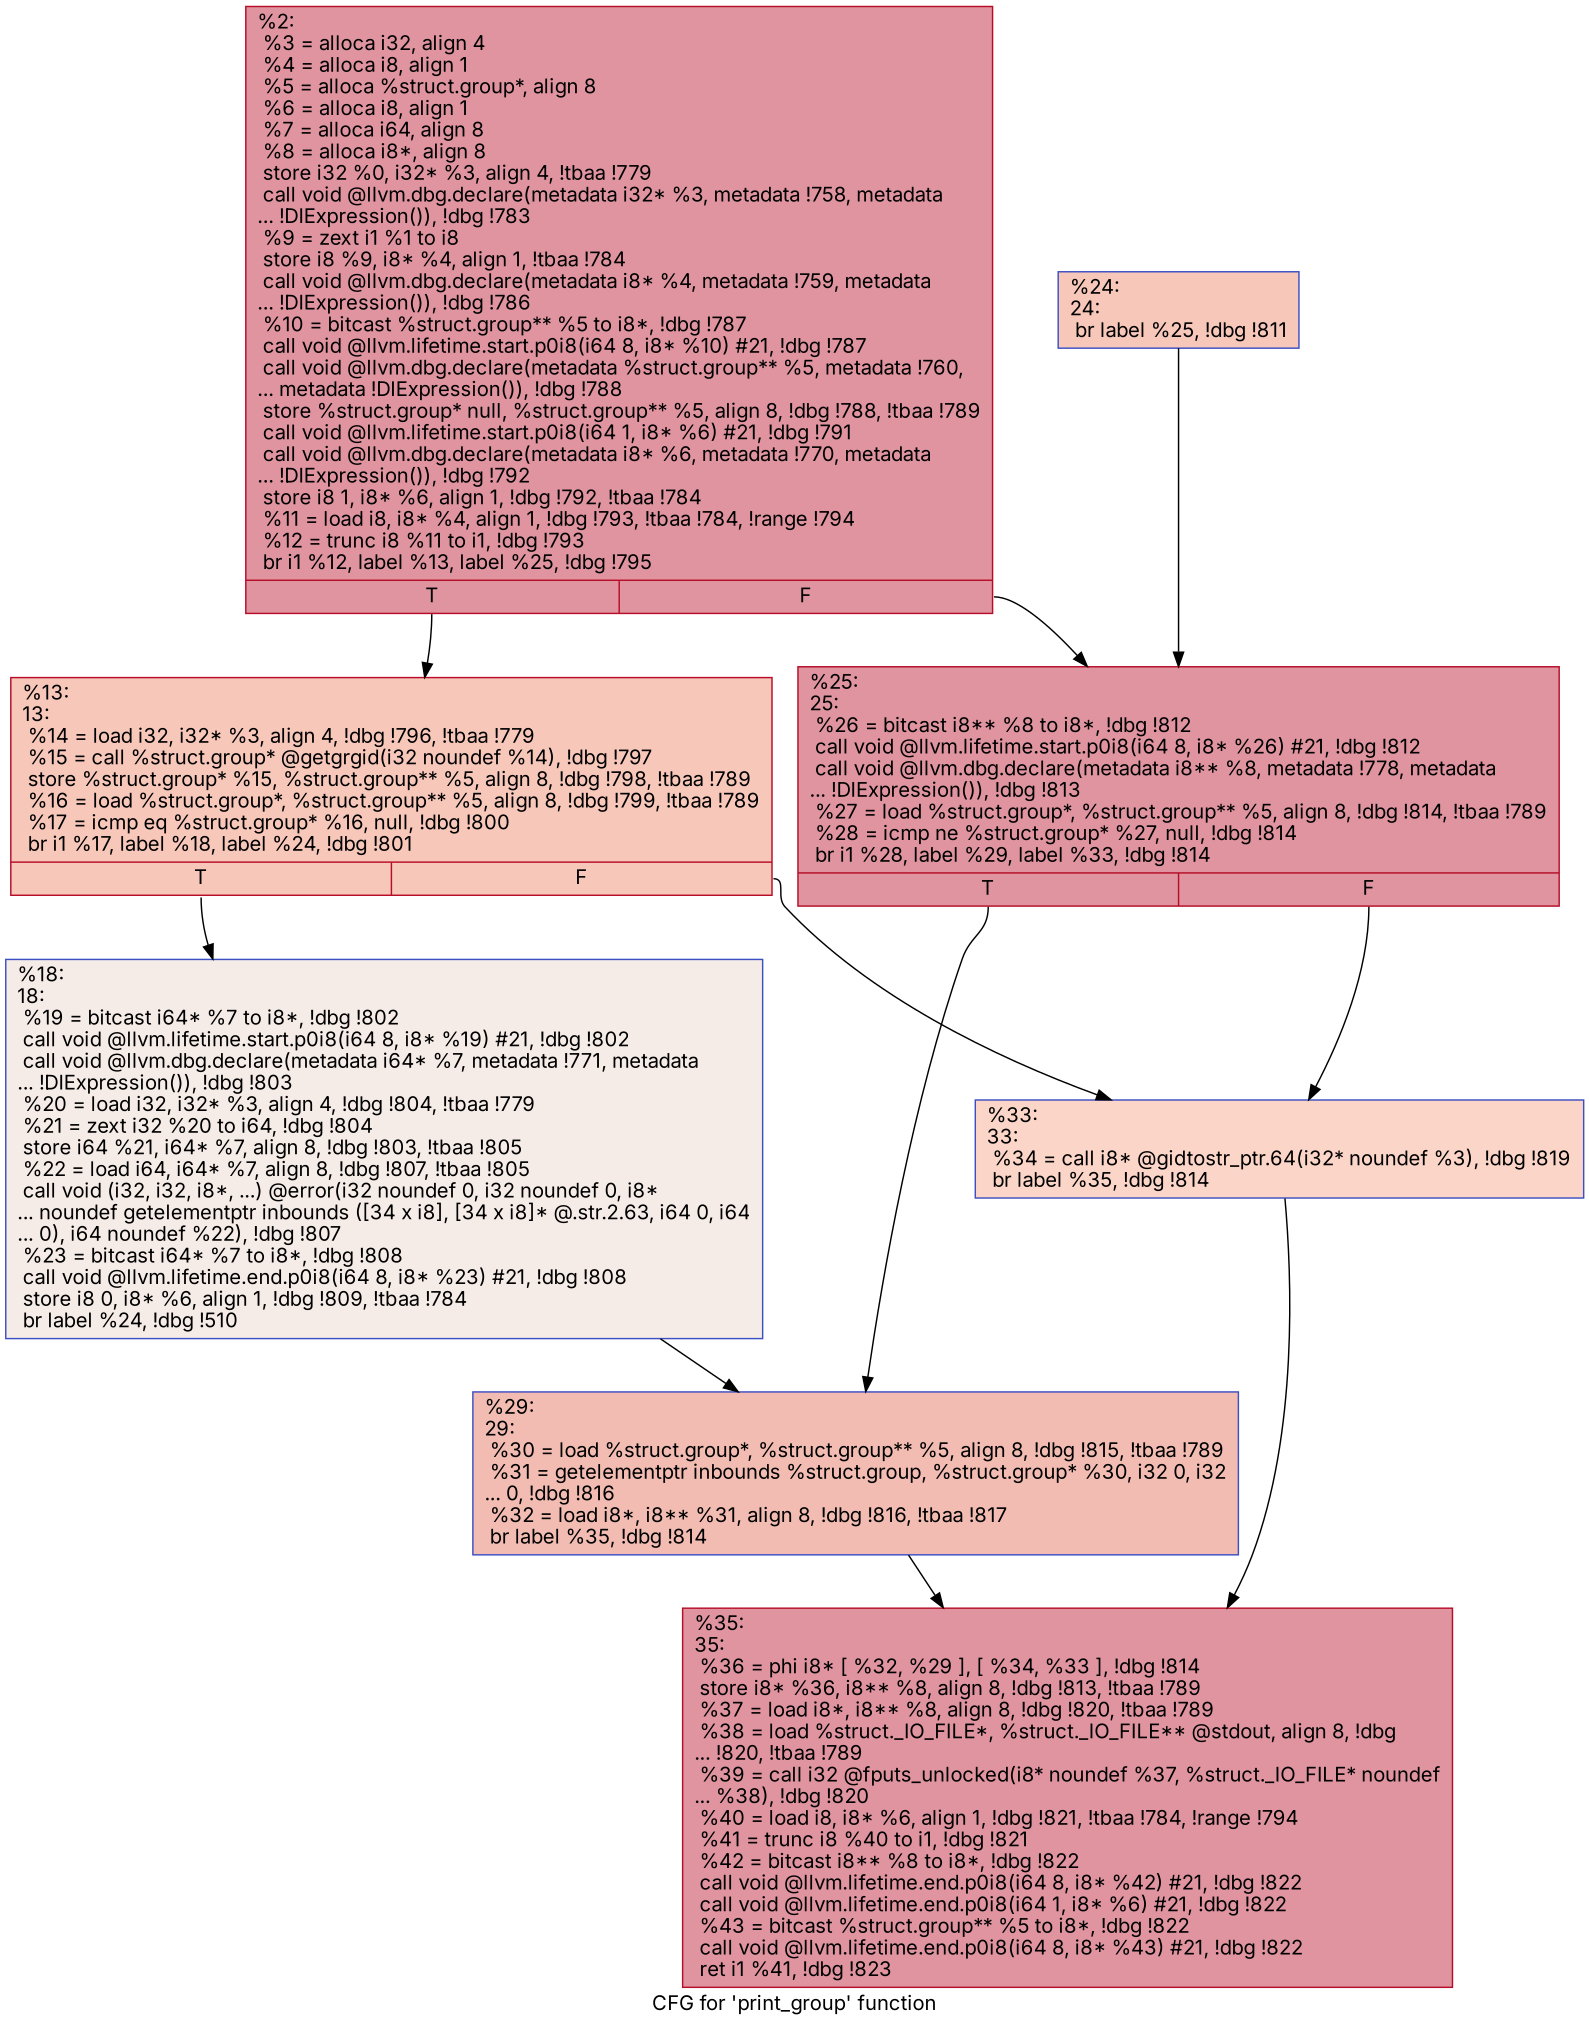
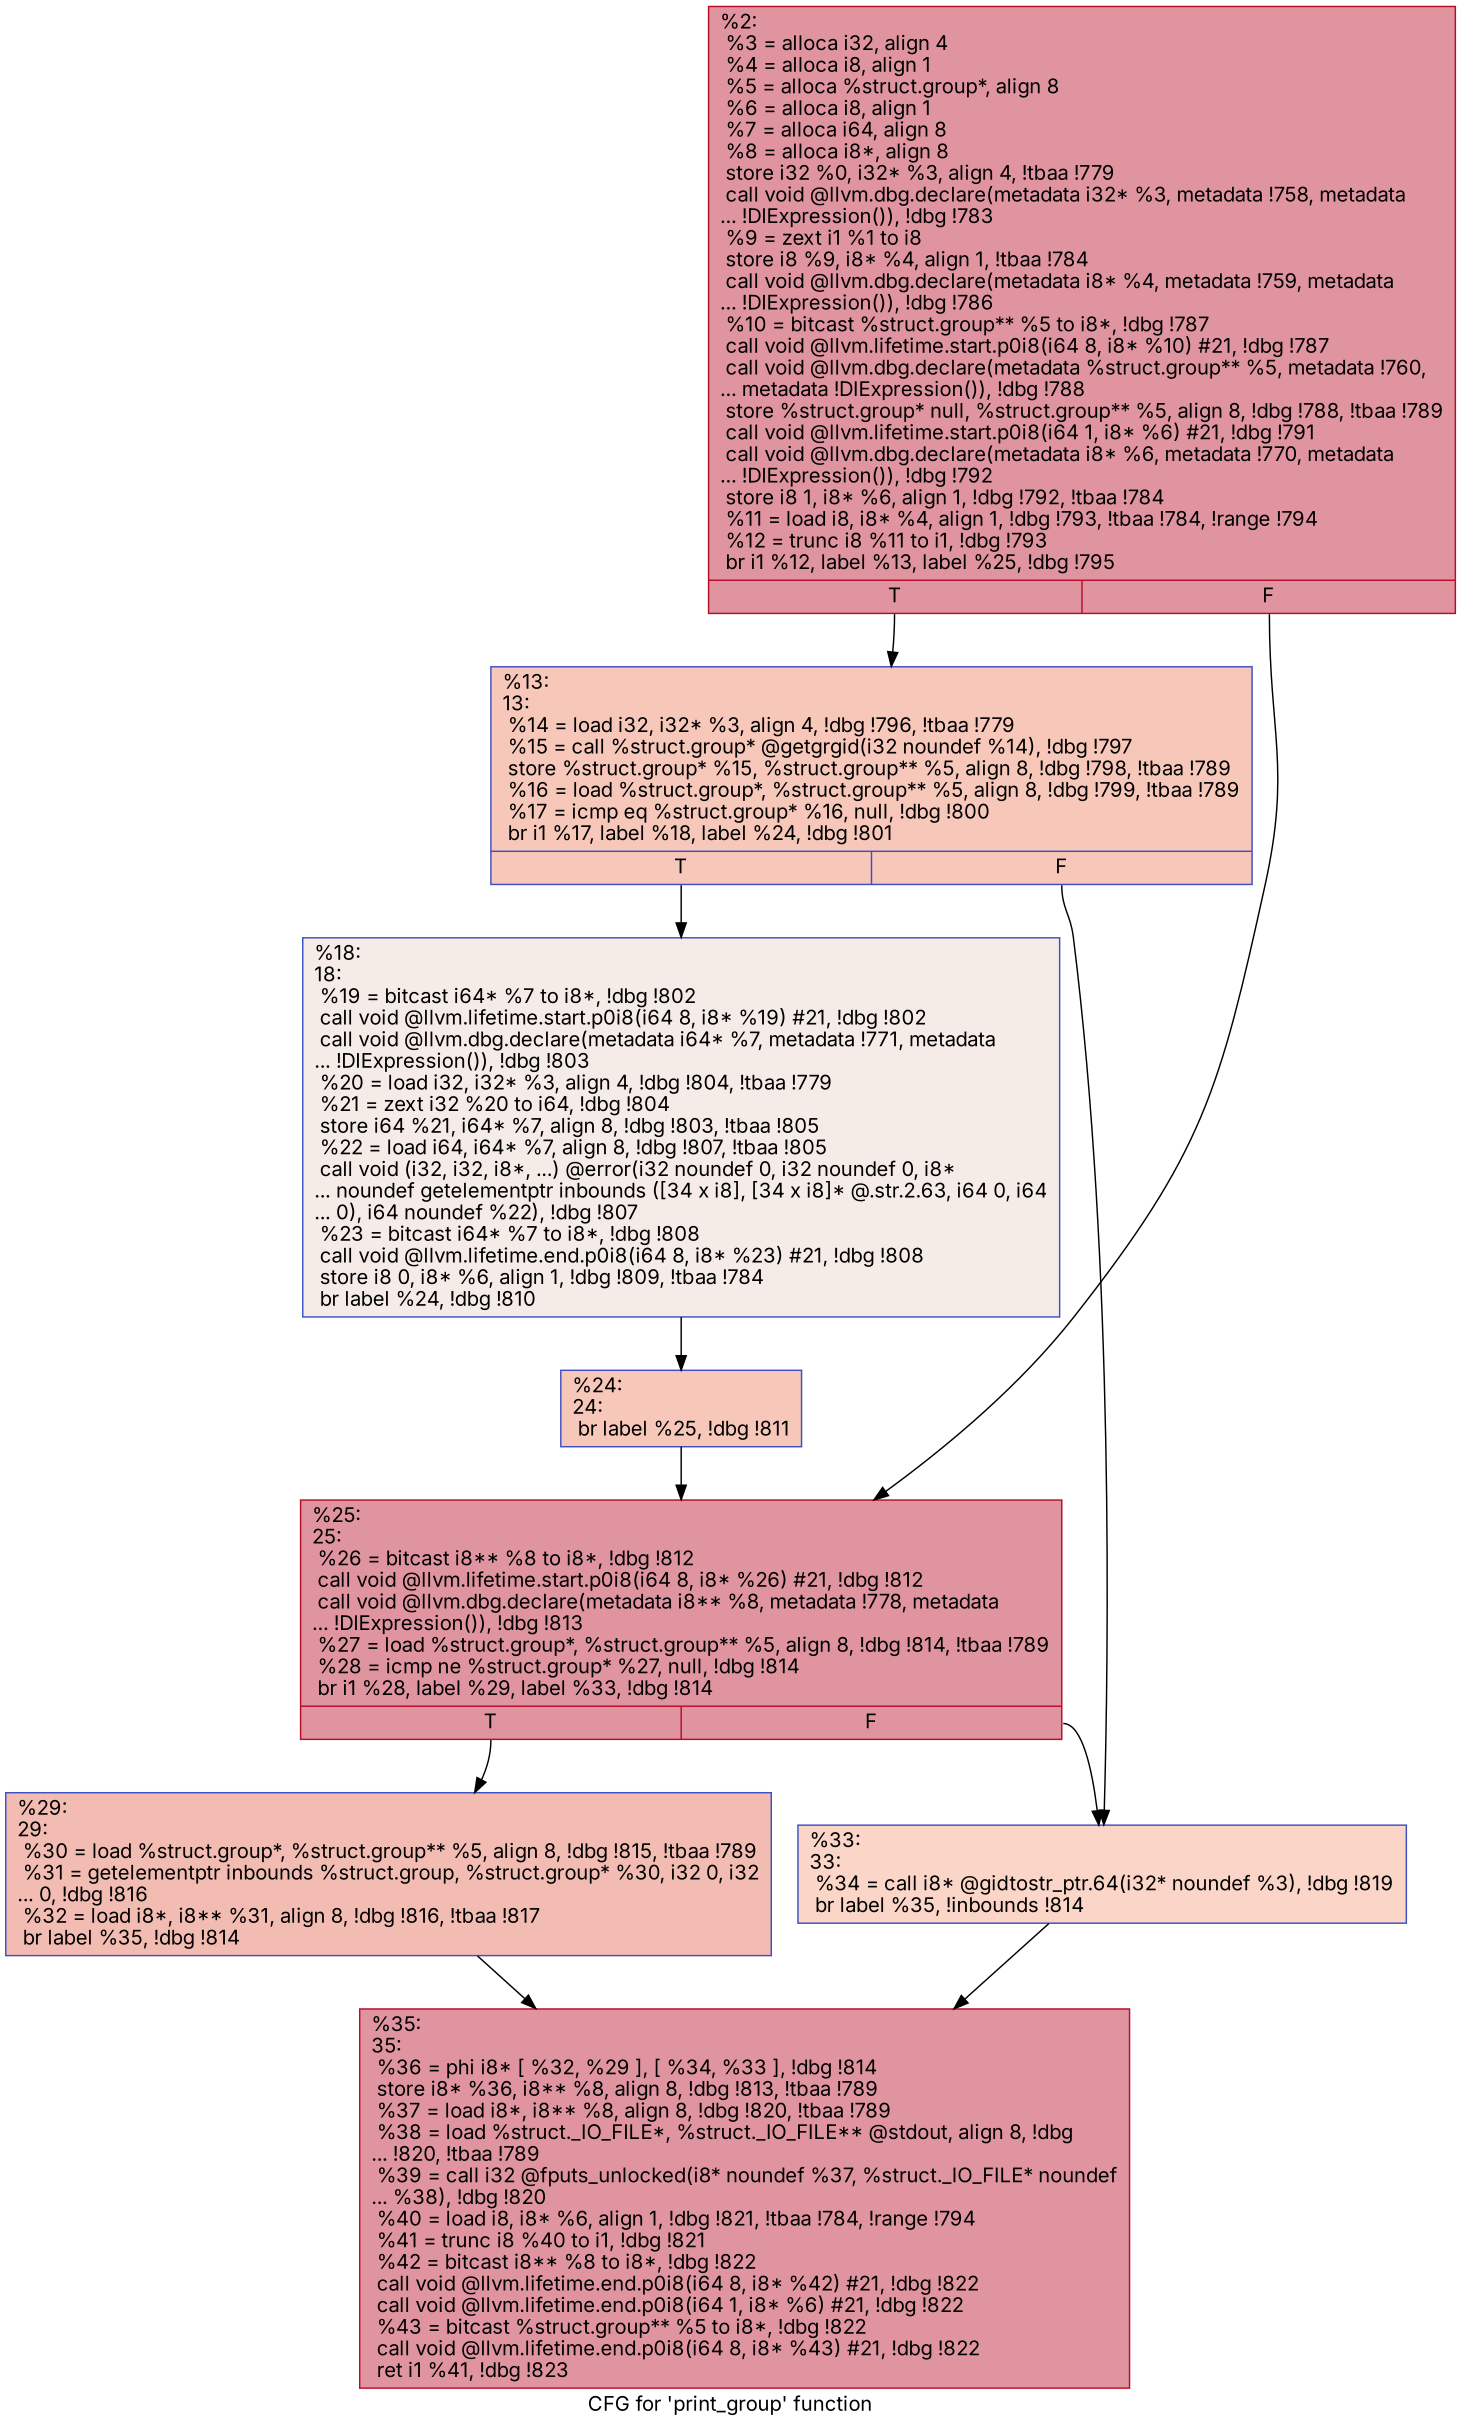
node "%13:": color #b70d28ff -> #3d50c3ff
node "%33:": text "br label %35, !dbg !814" -> "br label %35, !inbounds !814"
node "%18:": text "br label %24, !dbg !510" -> "br label %24, !dbg !810"
edge "%18:" -> "%29:": now "%18:" -> "%24:"
